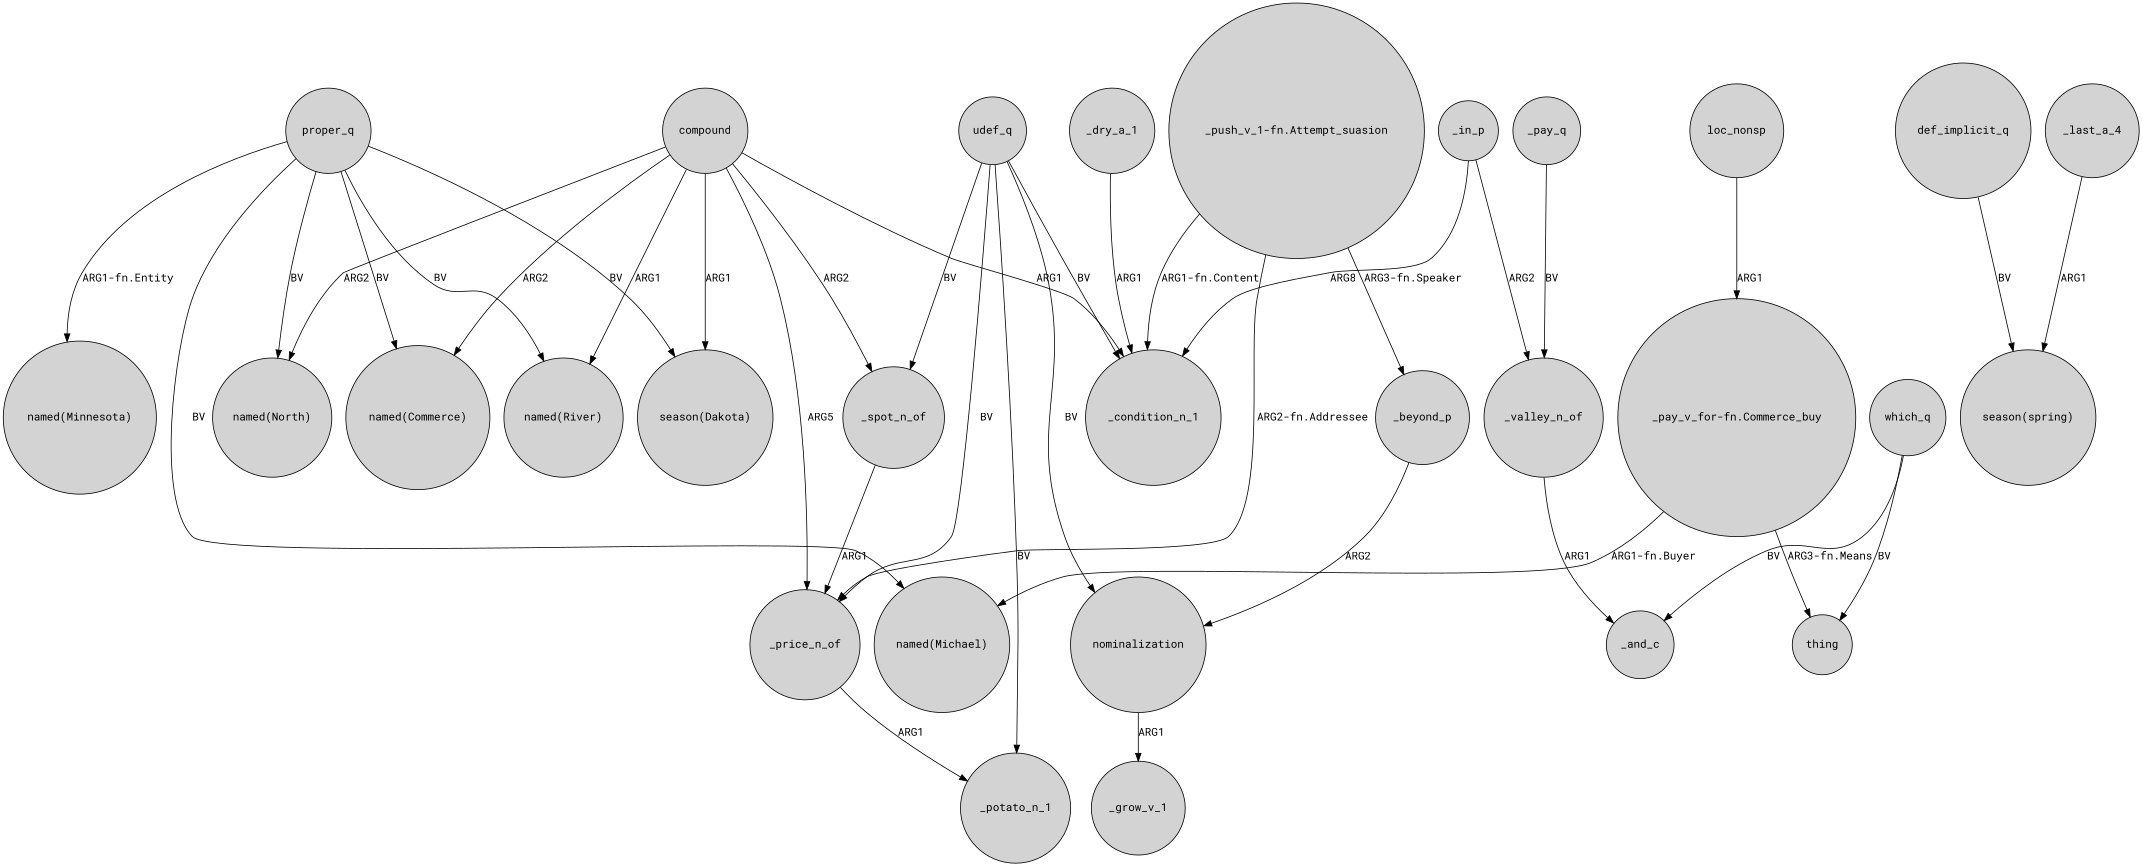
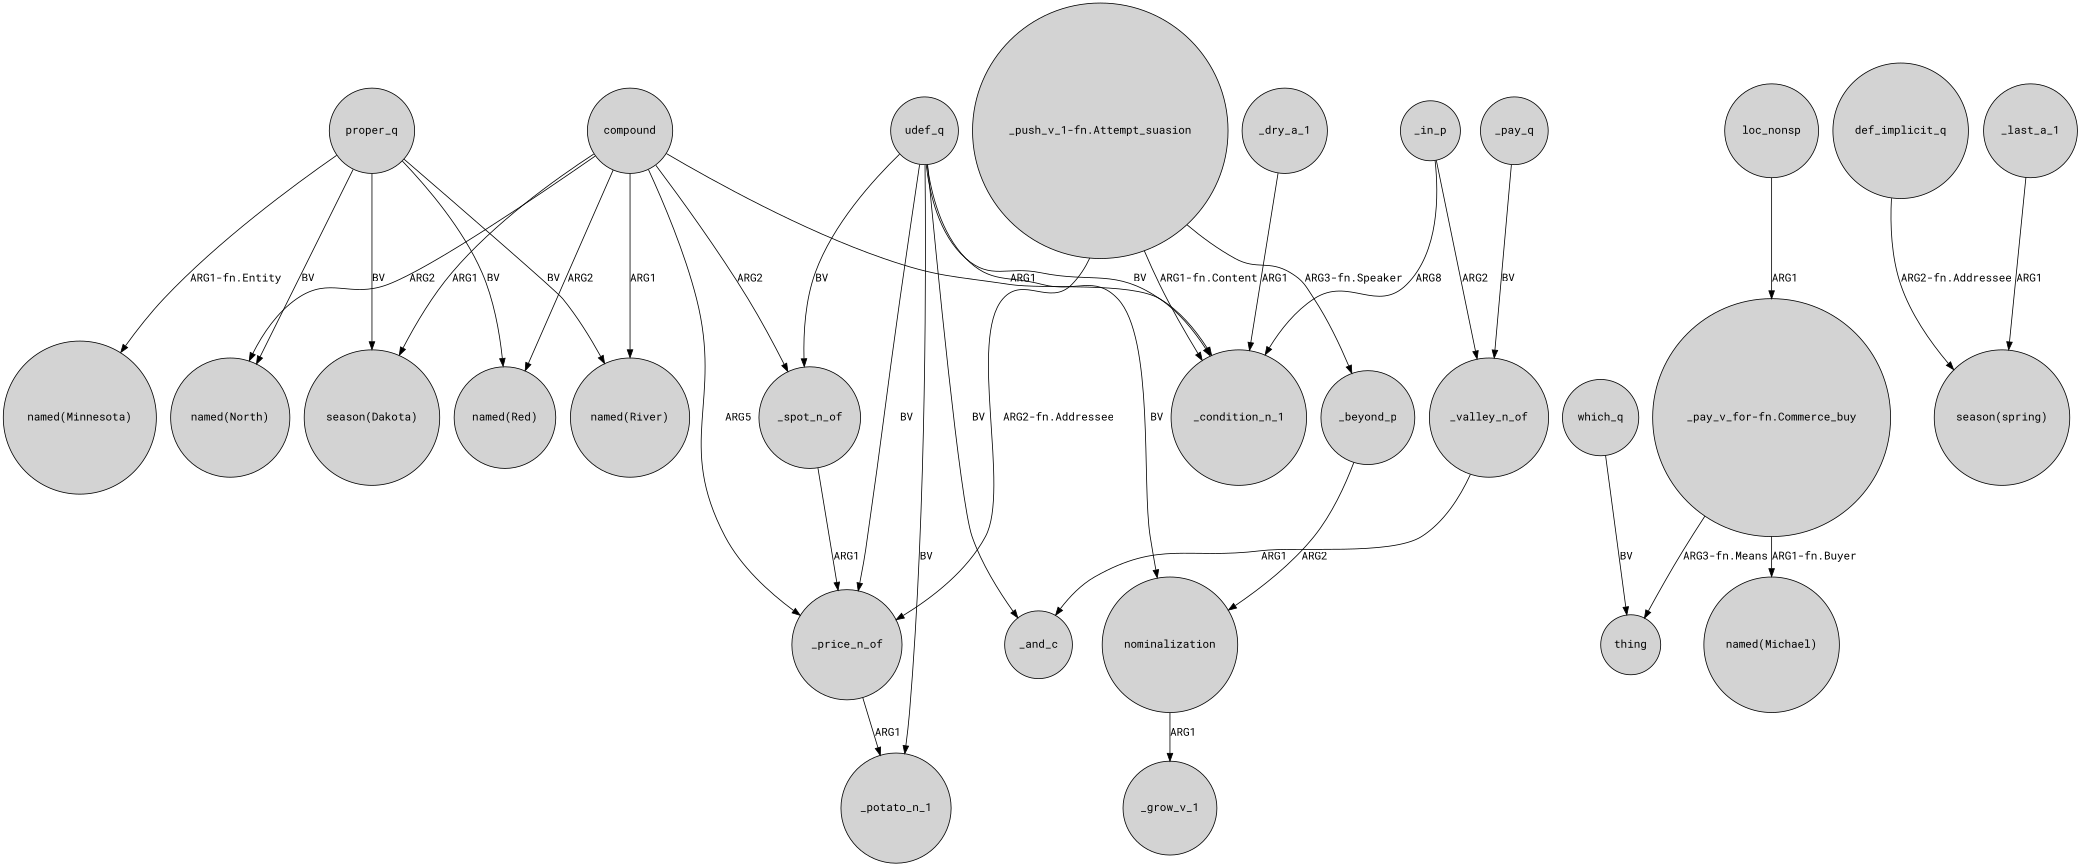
node "_last_a_4": label "_last_a_4" -> "_last_a_1"
edge "def_implicit_q" -> "season(spring)": label "BV" -> "ARG2-fn.Addressee"
node "named(Commerce)": label "named(Commerce)" -> "named(Red)"
edge "which_q" -> "_and_c": now "udef_q" -> "_and_c"
edge "proper_q" -> "named(Michael)": removed, label "BV"
